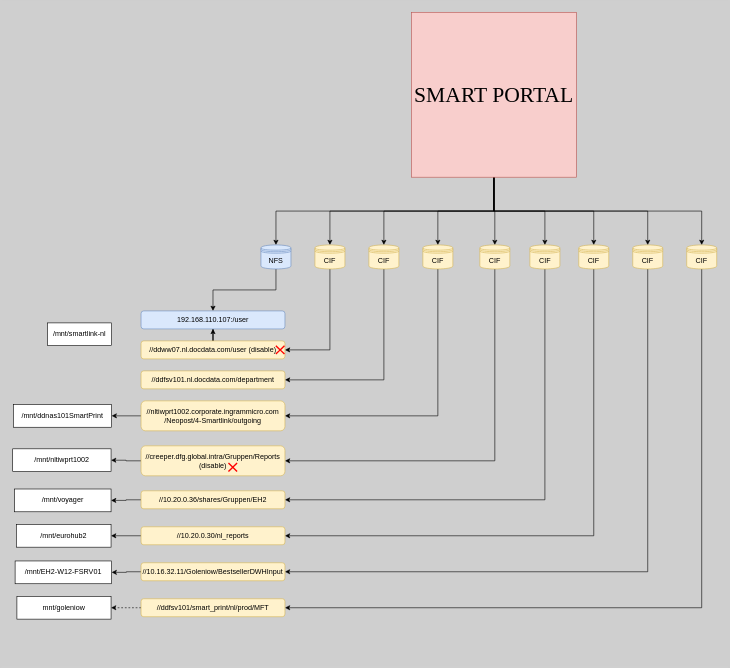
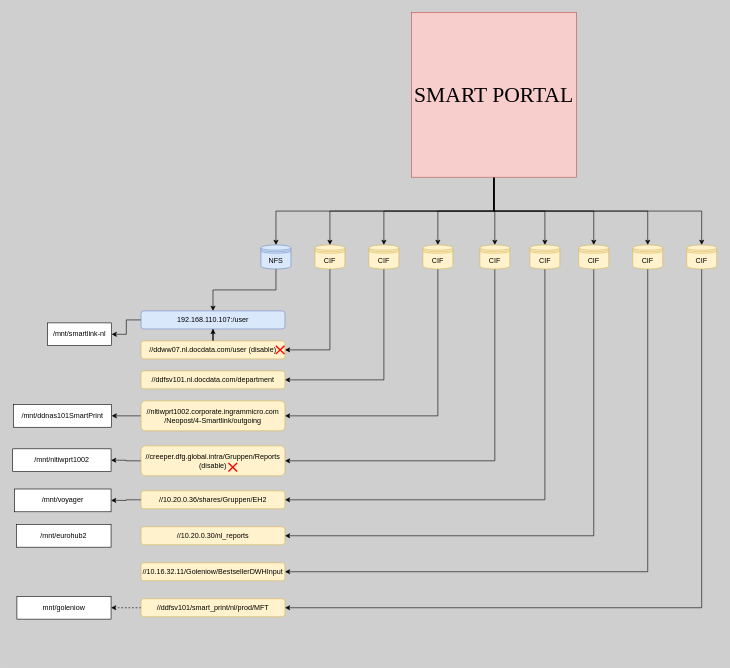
edge "192.168.110.107:/user" -> "/mnt/smartlink-nl": added
edge "//10.20.0.30/nl_reports" -> "/mnt/eurohub2": removed
node "/mnt/EH2-W12-FSRV01": removed
edge "//10.16.32.11/Goleniow/BestsellerDWHInput" -> "/mnt/EH2-W12-FSRV01": removed
